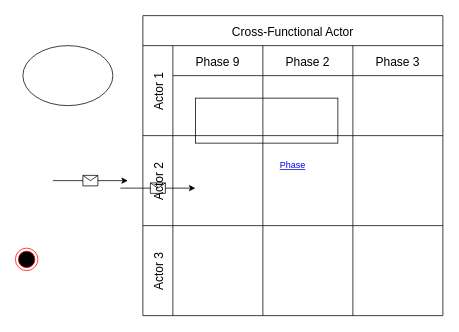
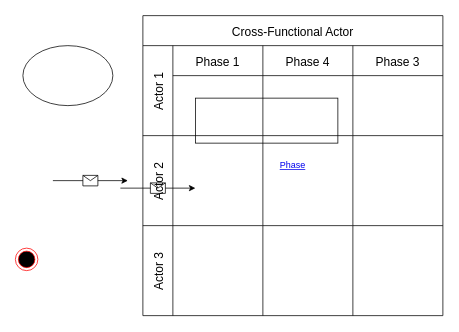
node "Phase 9": label "Phase 9" -> "Phase 1"
node "Phase 2": label "Phase 2" -> "Phase 4"
